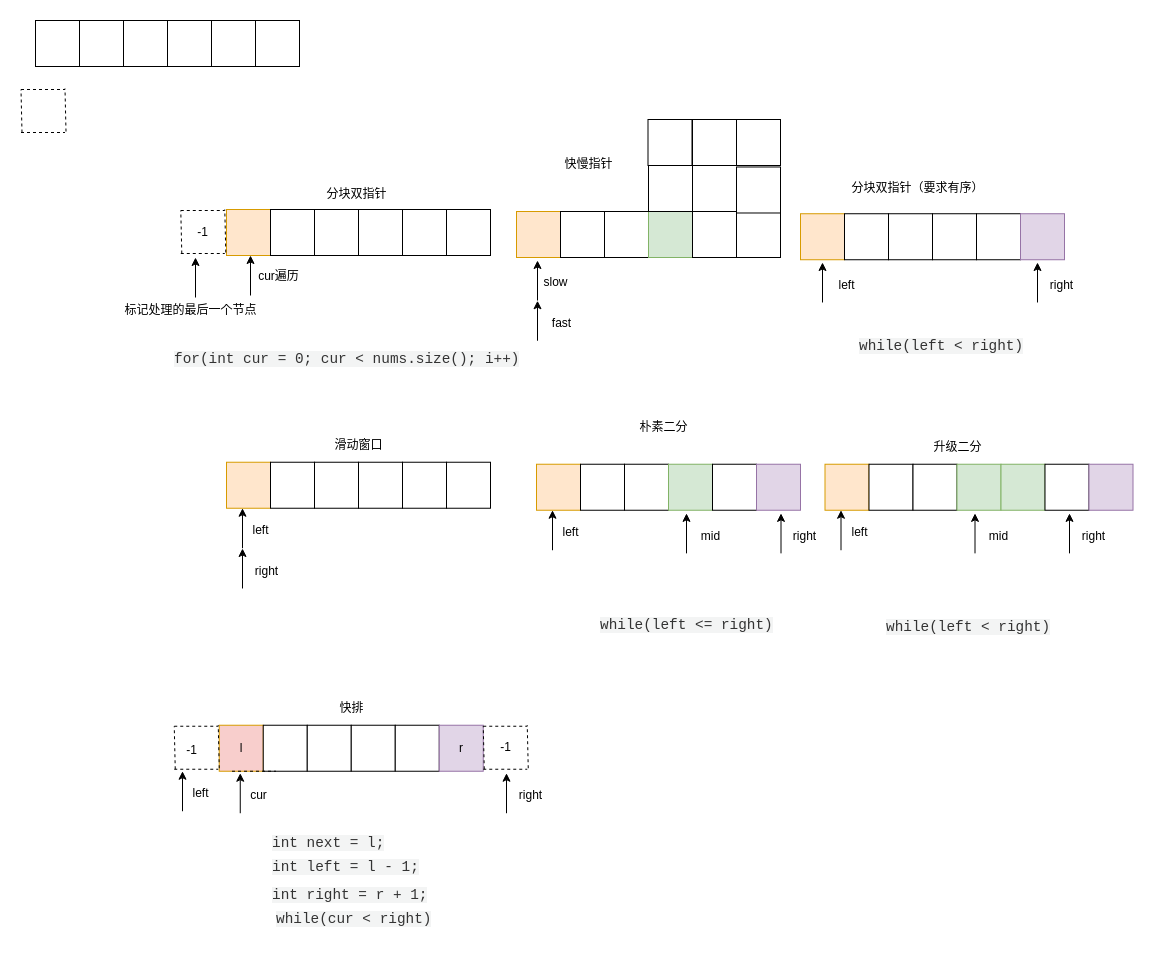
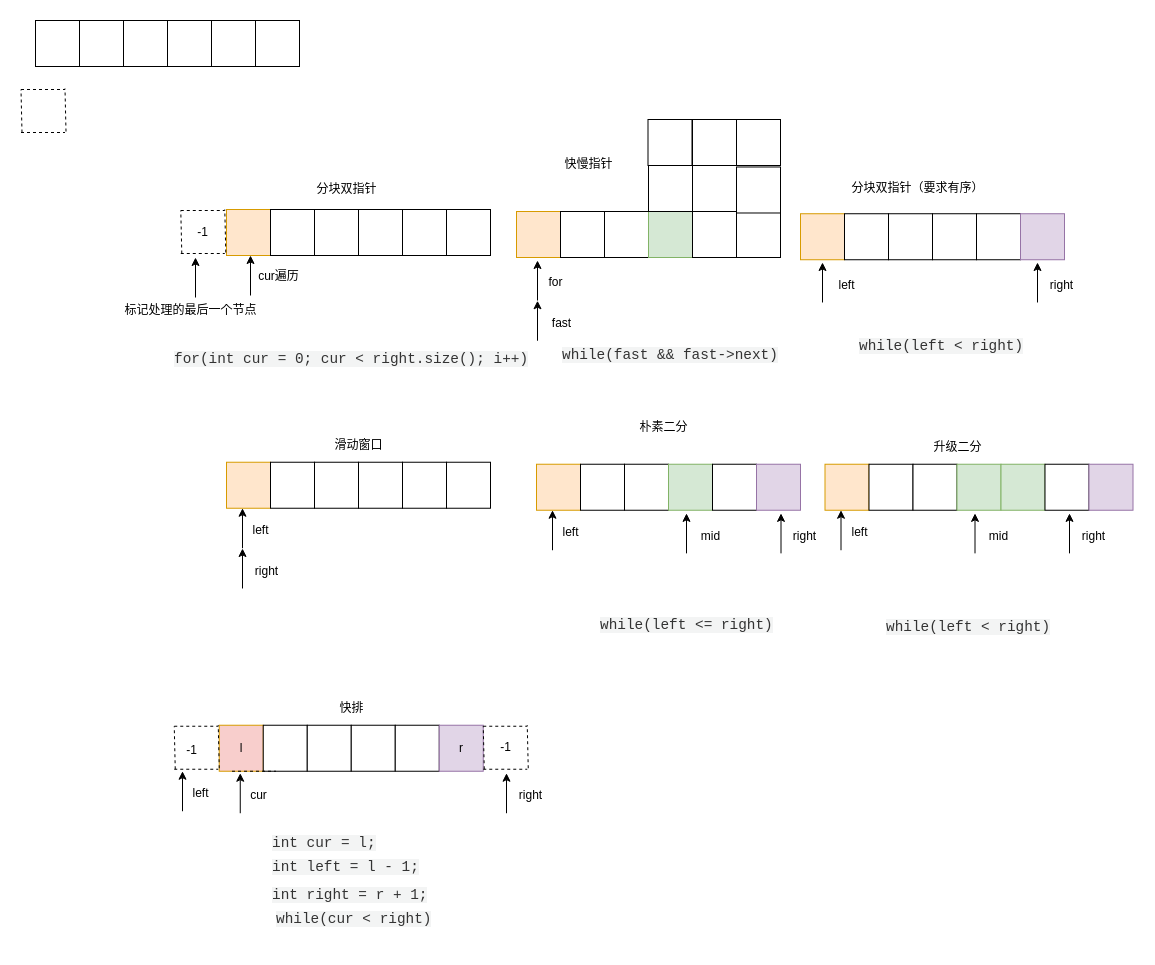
node "分块双指针": moved (357, 194) -> (347, 189)
node "slow": label "slow" -> "for"
node "for(int cur = 0; cur < nums.size(); i++)": label "for(int cur = 0; cur < nums.size(); i++)" -> "for(int cur = 0; cur < right.size(); i++)"
node "while(fast && fast->next)": added
node "int next = l;": label "int next = l;" -> "int cur = l;"
